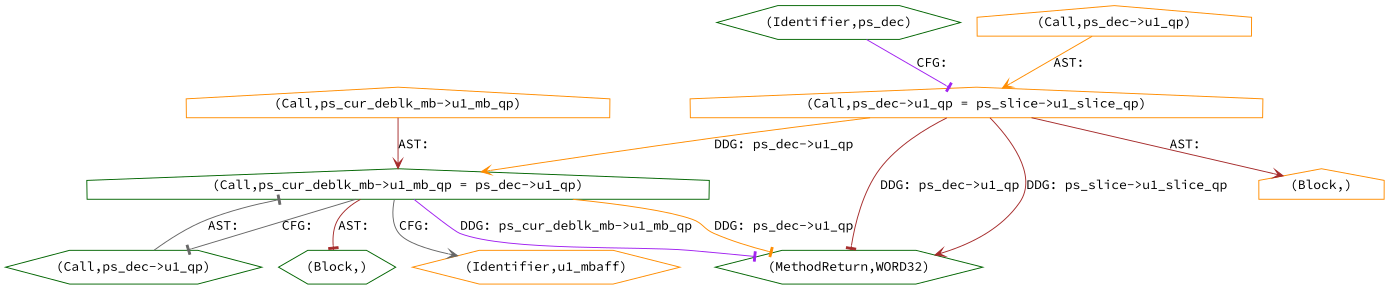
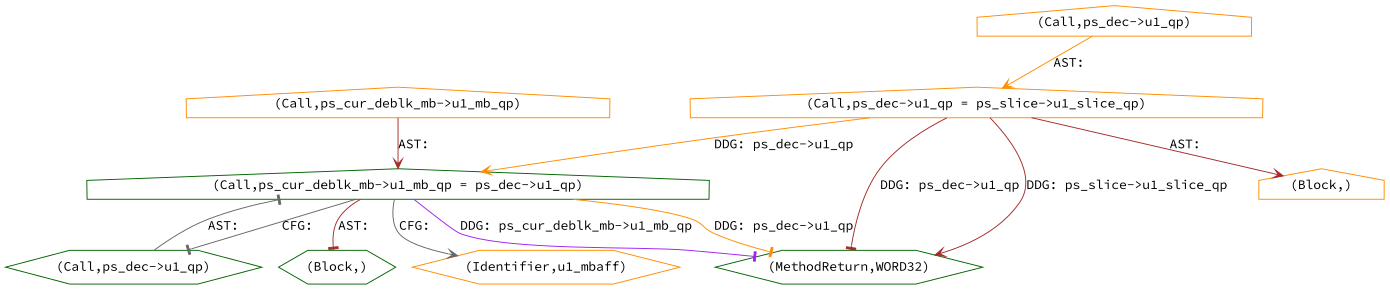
node "(Identifier,ps_dec)": removed
